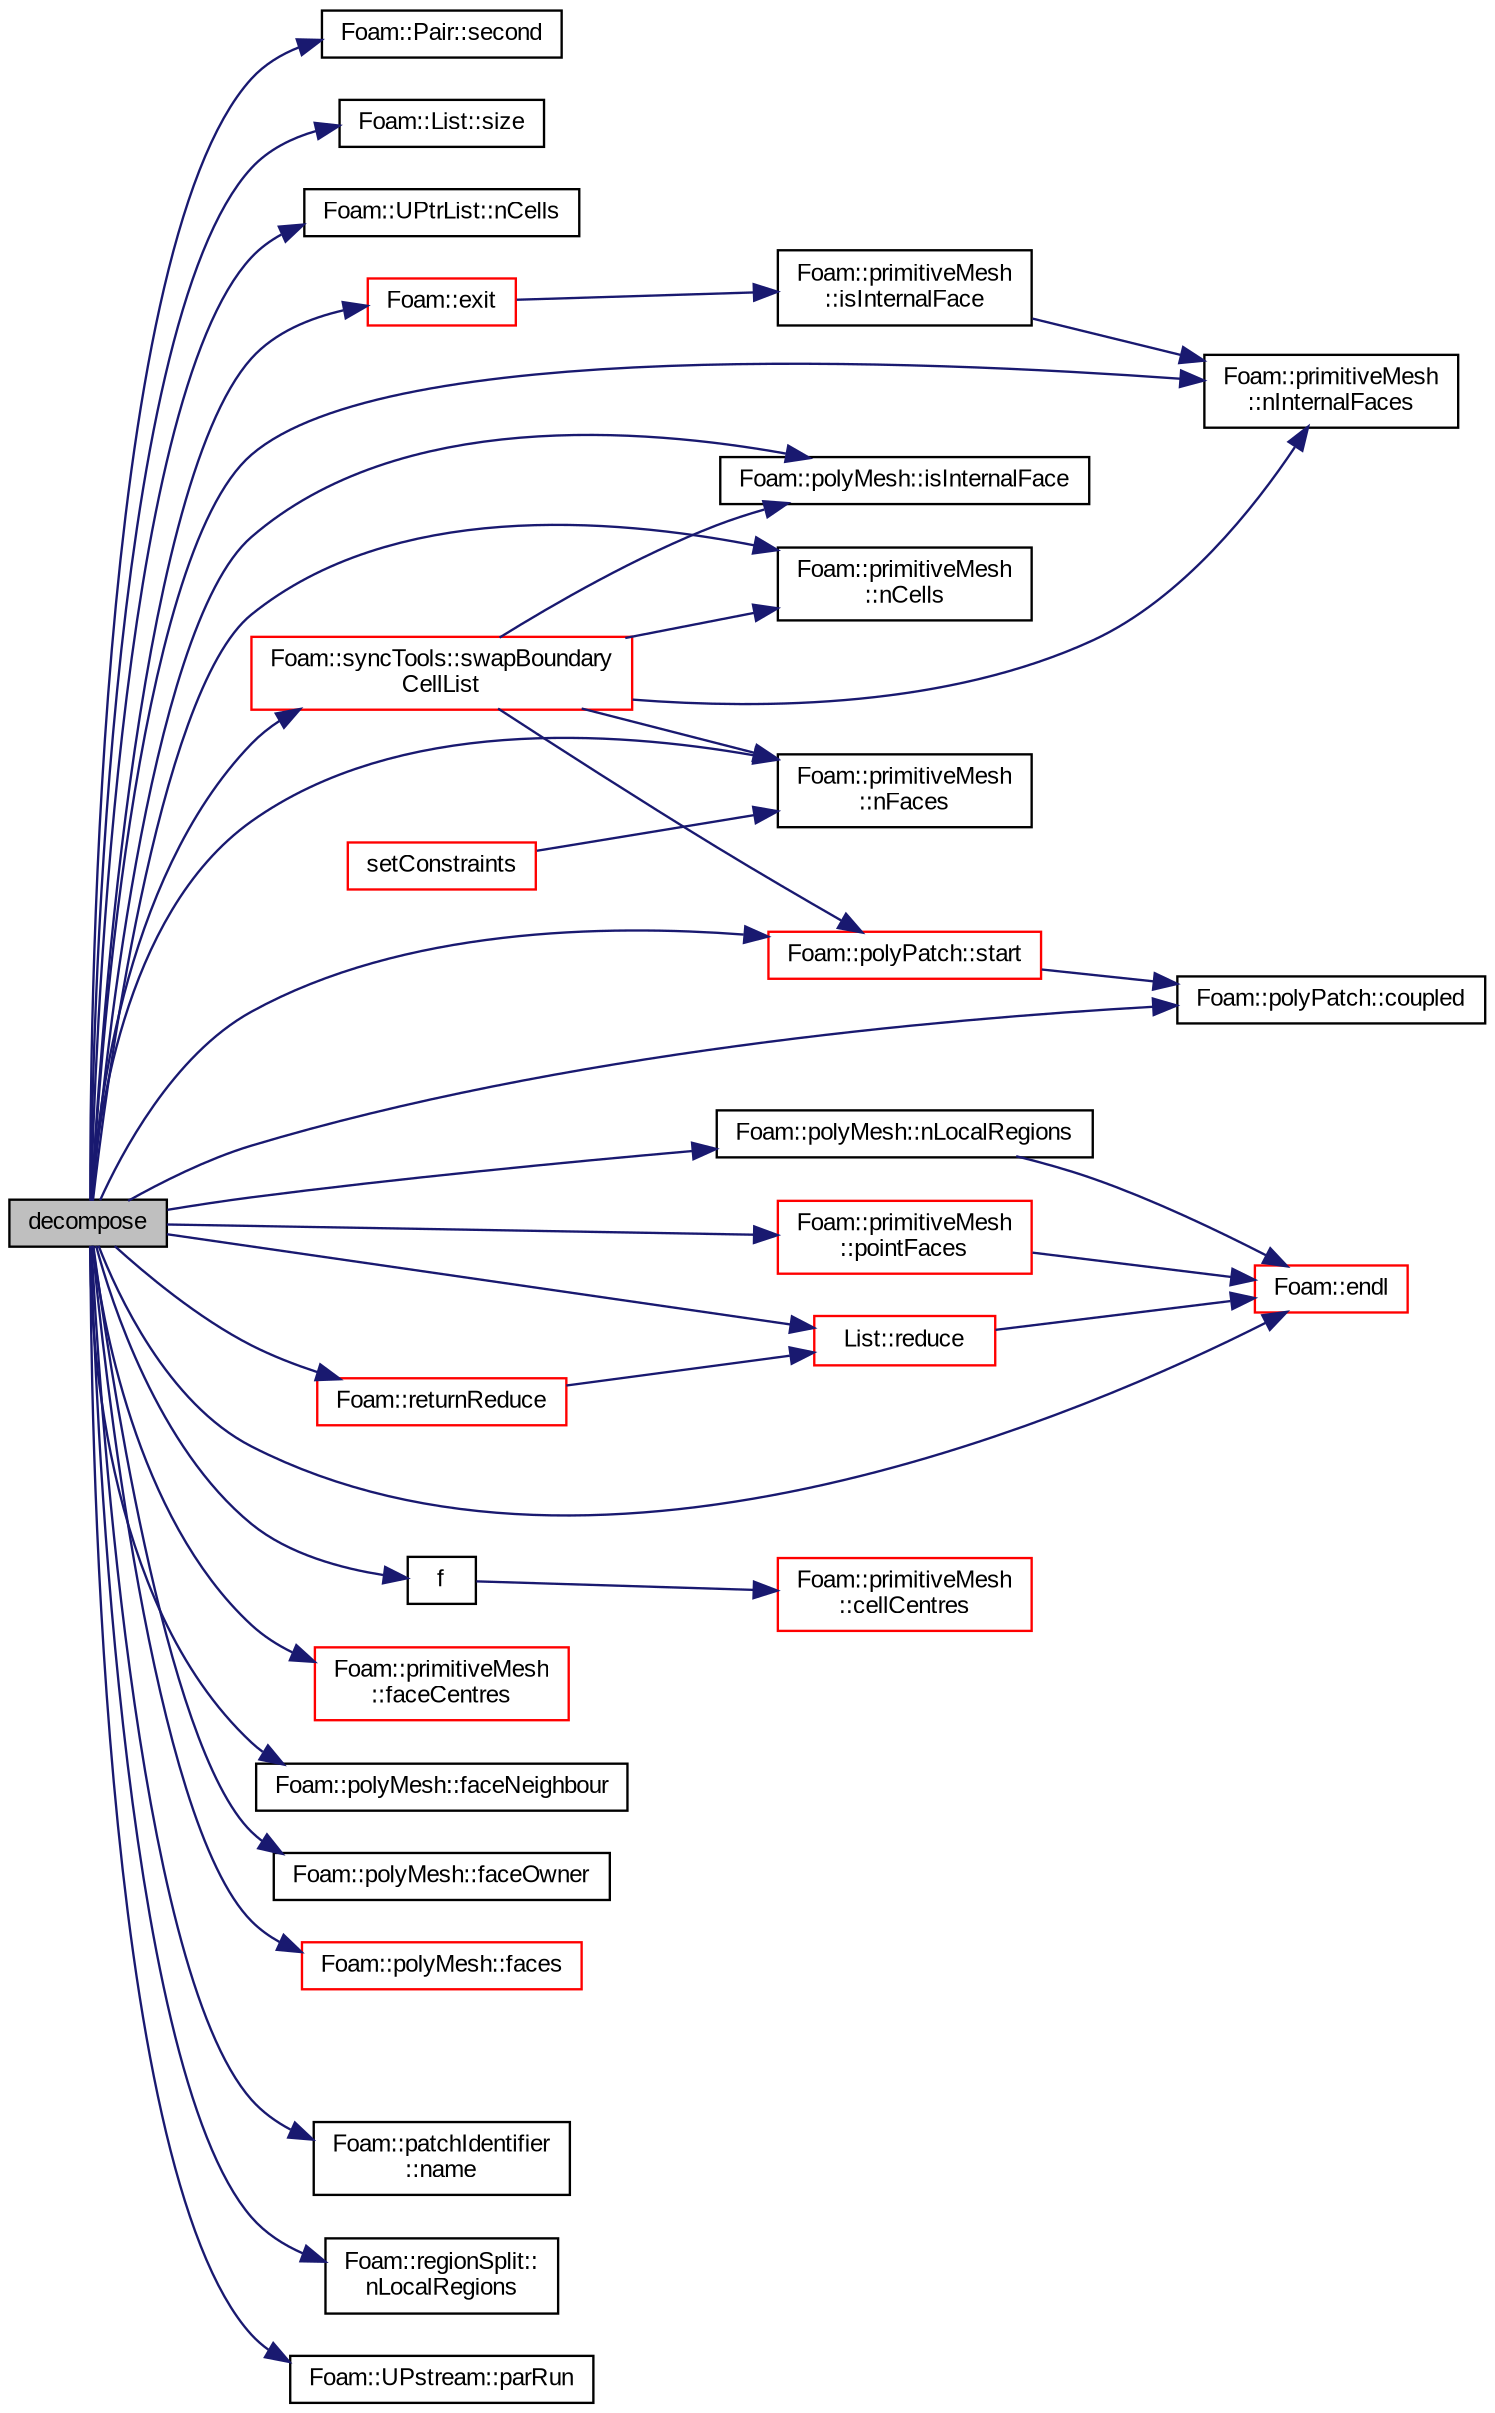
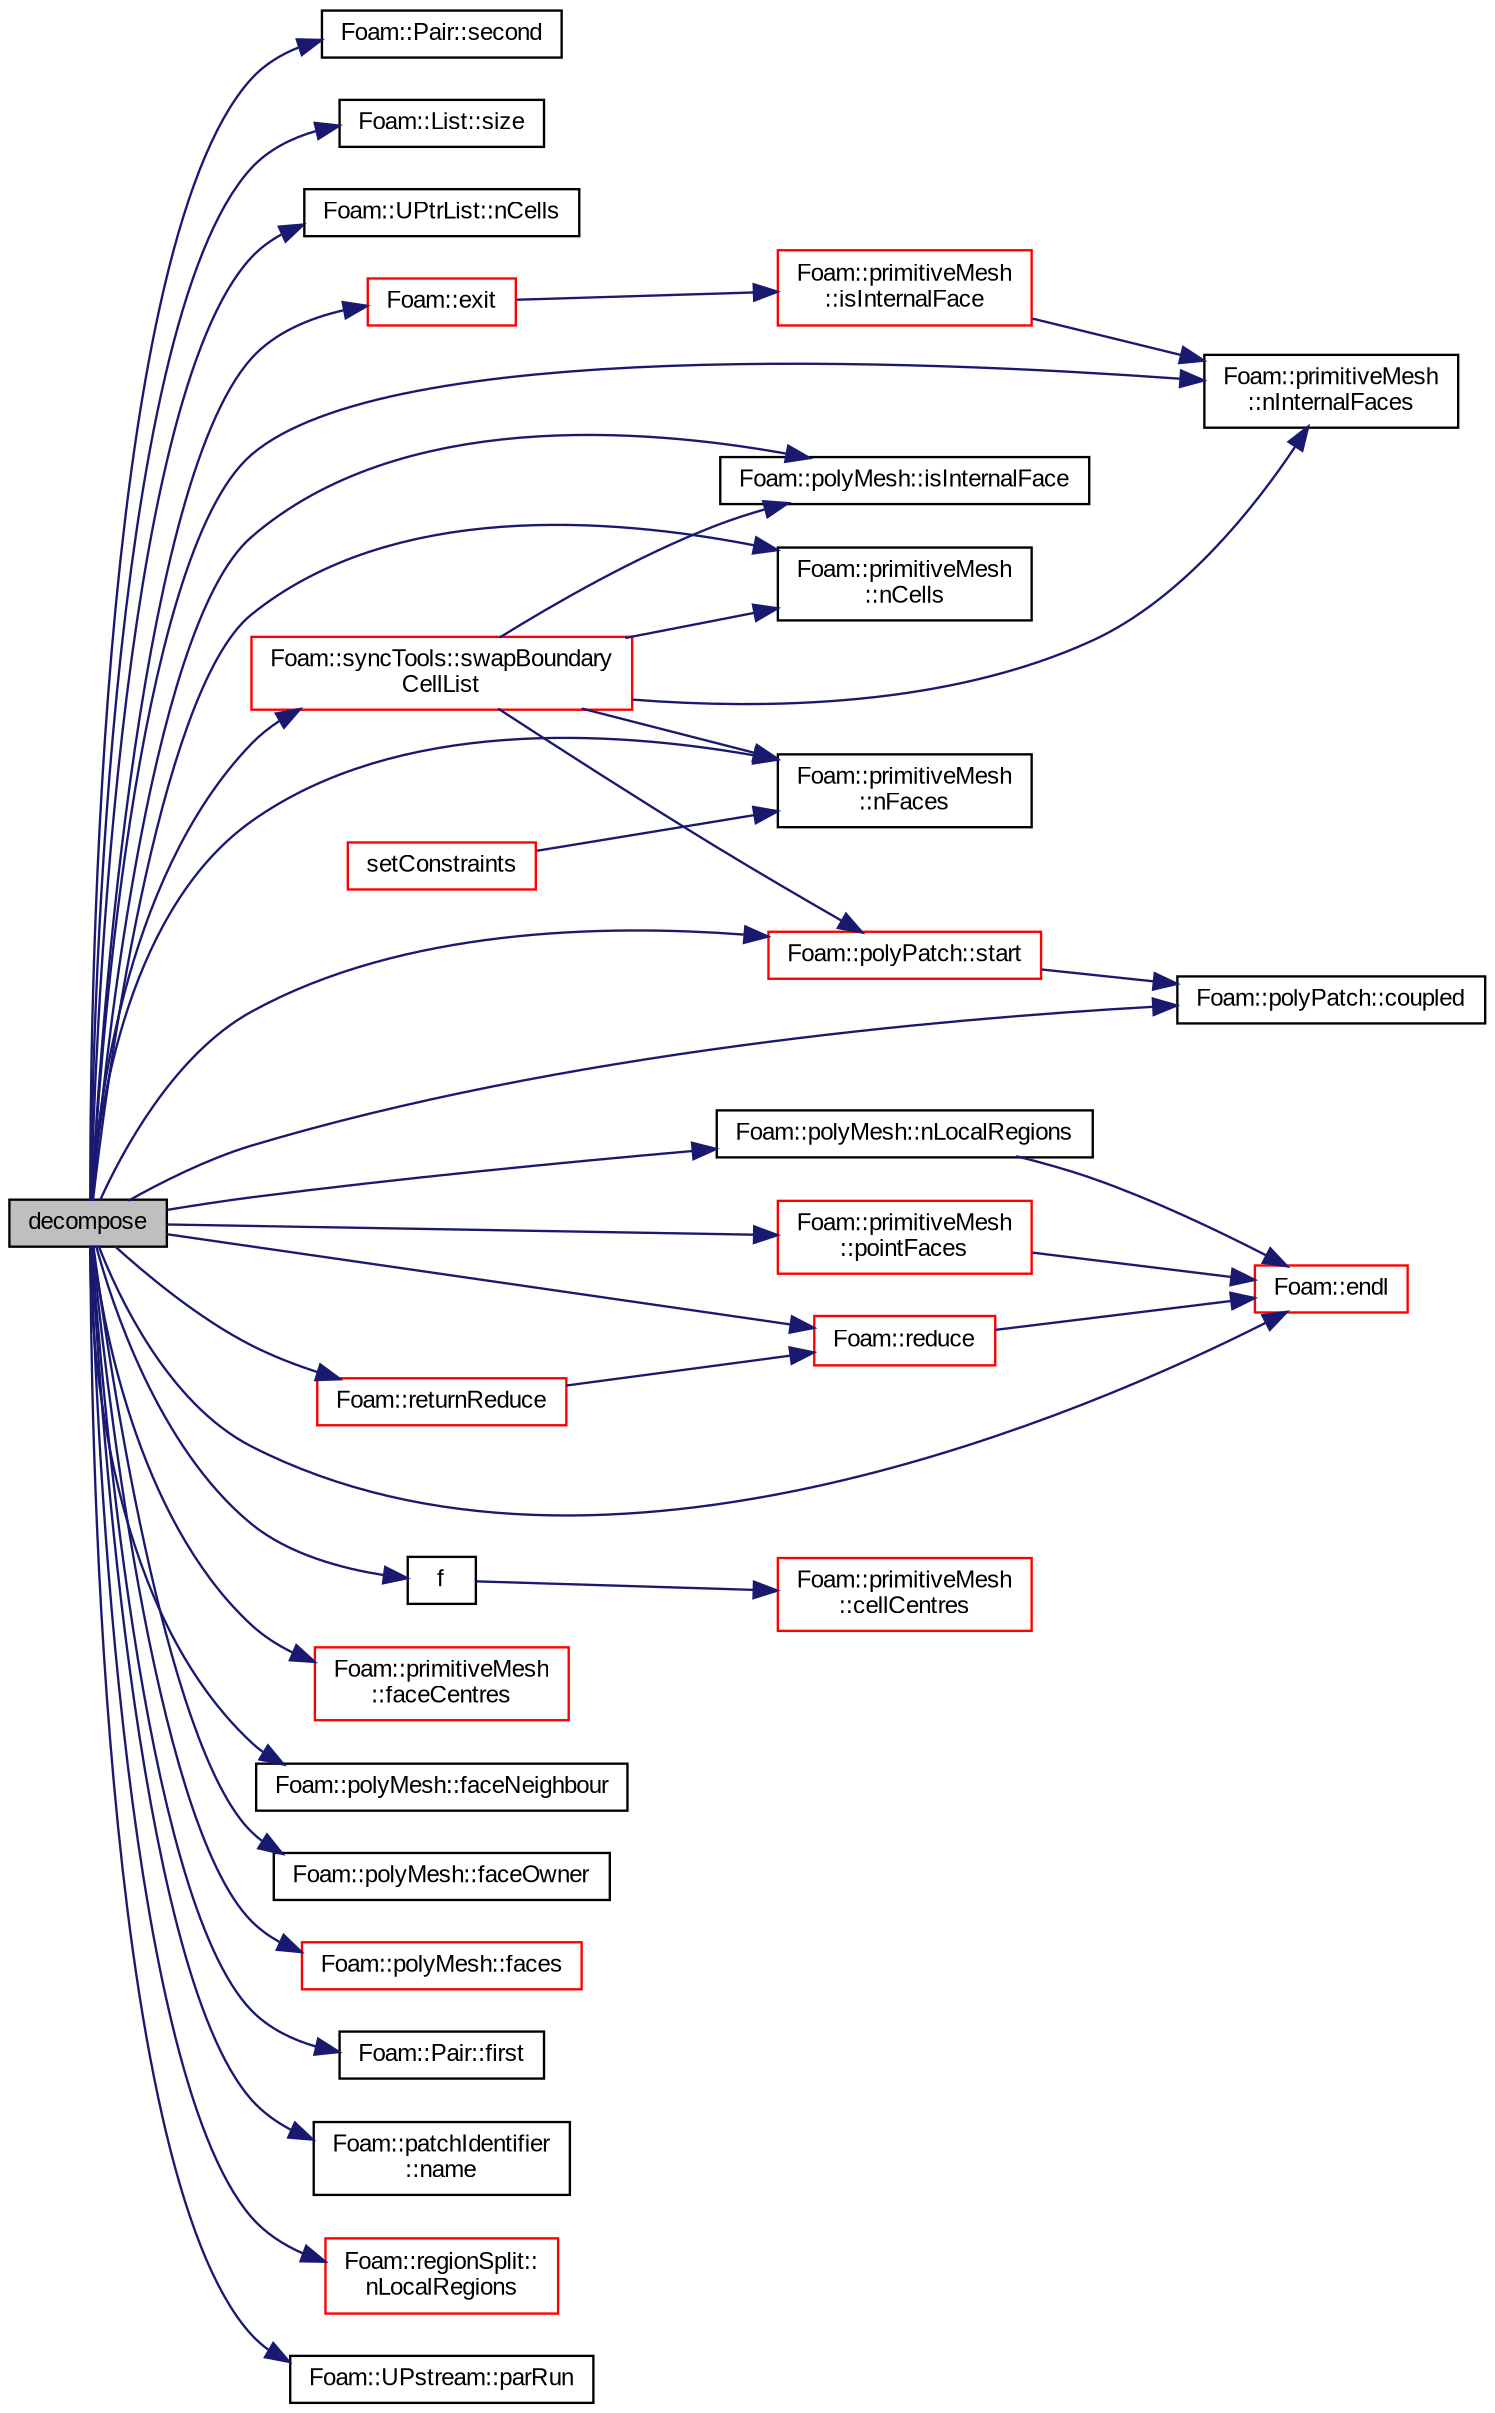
node "Foam::primitiveMesh ::isInternalFace": color black -> red
node "List::reduce": label "List::reduce" -> "Foam::reduce"
node "Foam::Pair::first": added
node "Foam::regionSplit:: nLocalRegions": color black -> red
